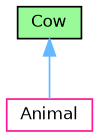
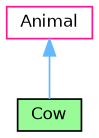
edge "Animal" -> "Cow": reversed
